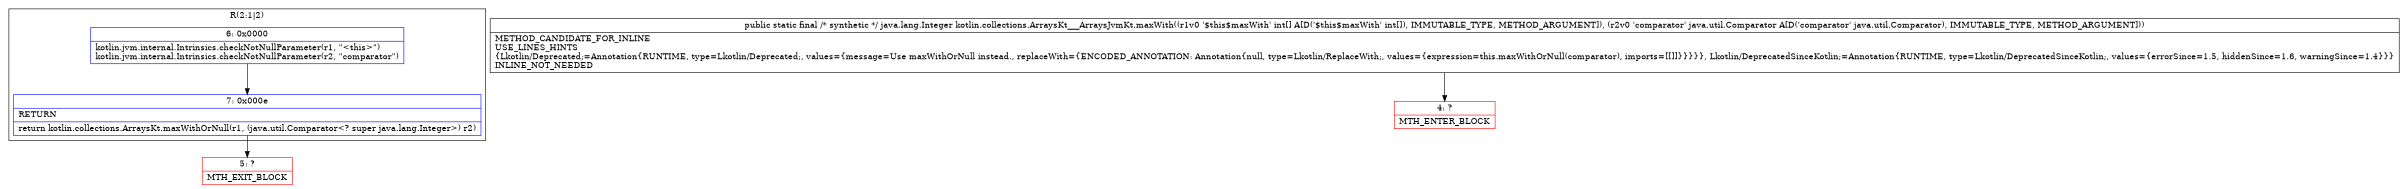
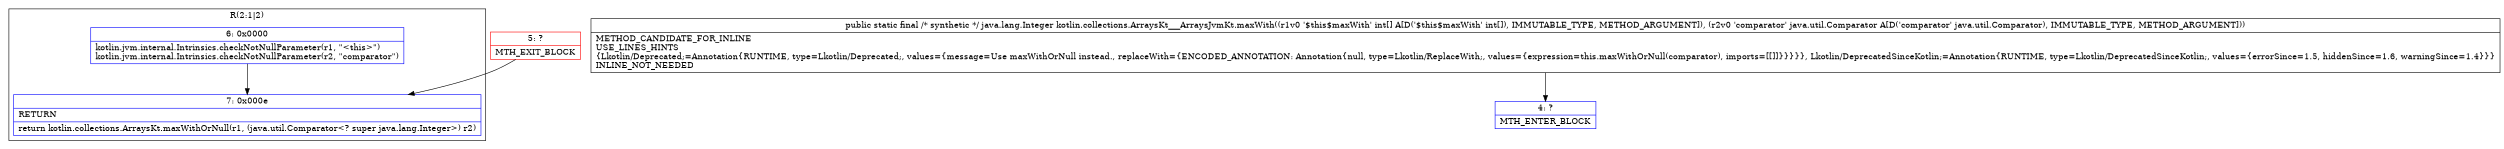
node "4: ?": color red -> blue
edge "7: 0x000e" -> "5: ?": reversed
